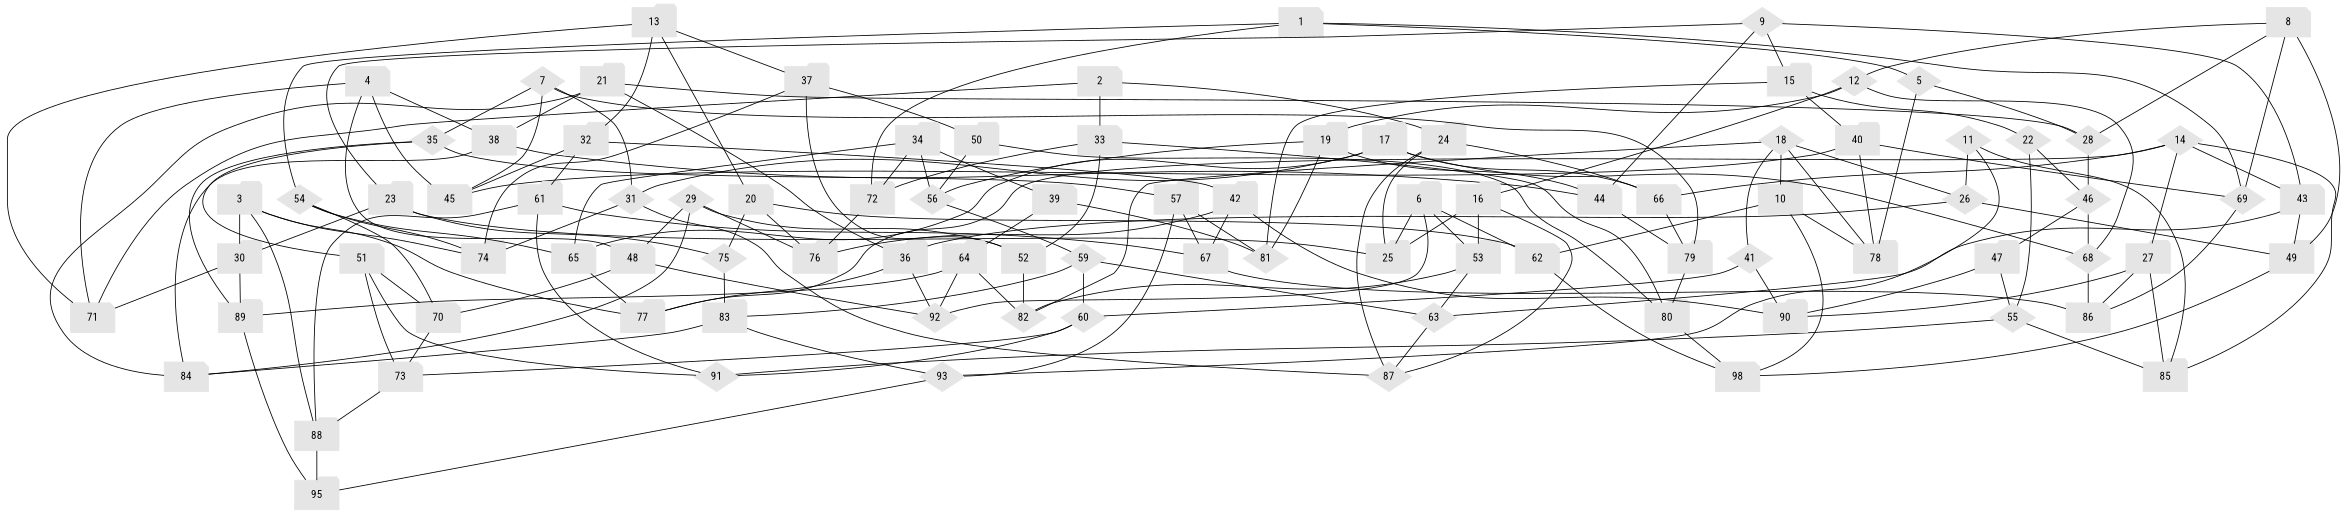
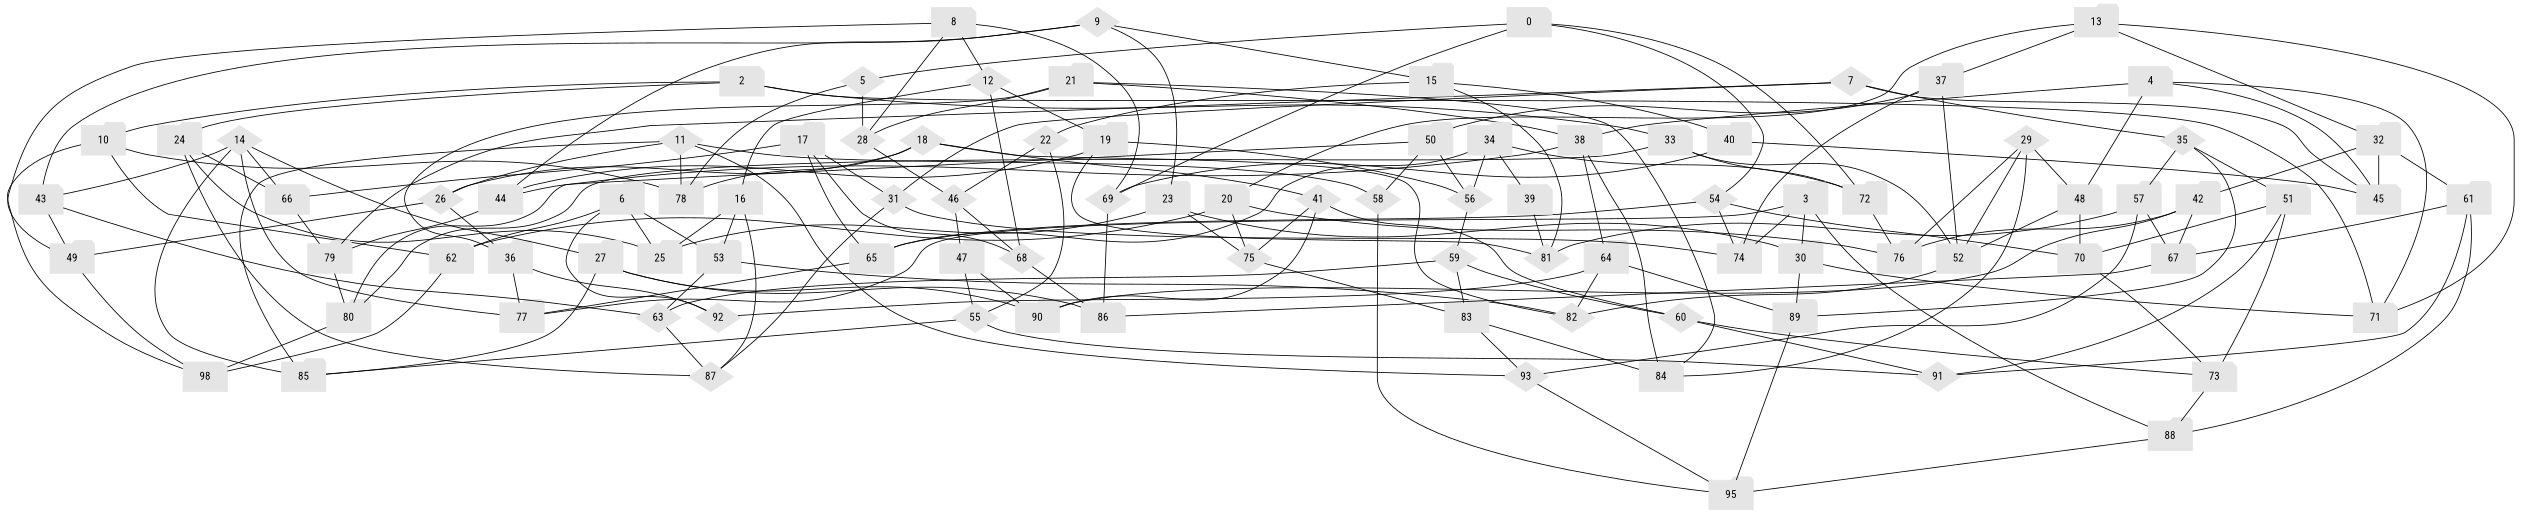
node "1": label "1" -> "0"
edge "18" -- "10": now "2" -- "10"
node "58": added
edge "40" -- "78": now "11" -- "78"
edge "39" -- "64": now "38" -- "64"
edge "41" -- "75": added
edge "48" -- "92": now "48" -- "52"
